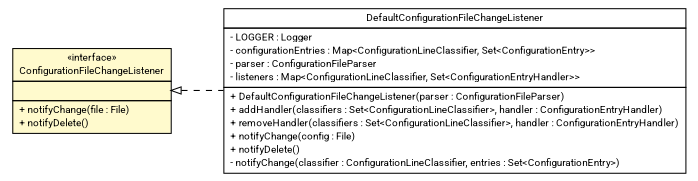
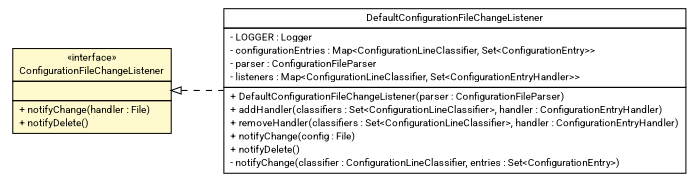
node "ConfigurationFileChangeListener": text "+ notifyChange(file : File)" -> "+ notifyChange(handler : File)"
